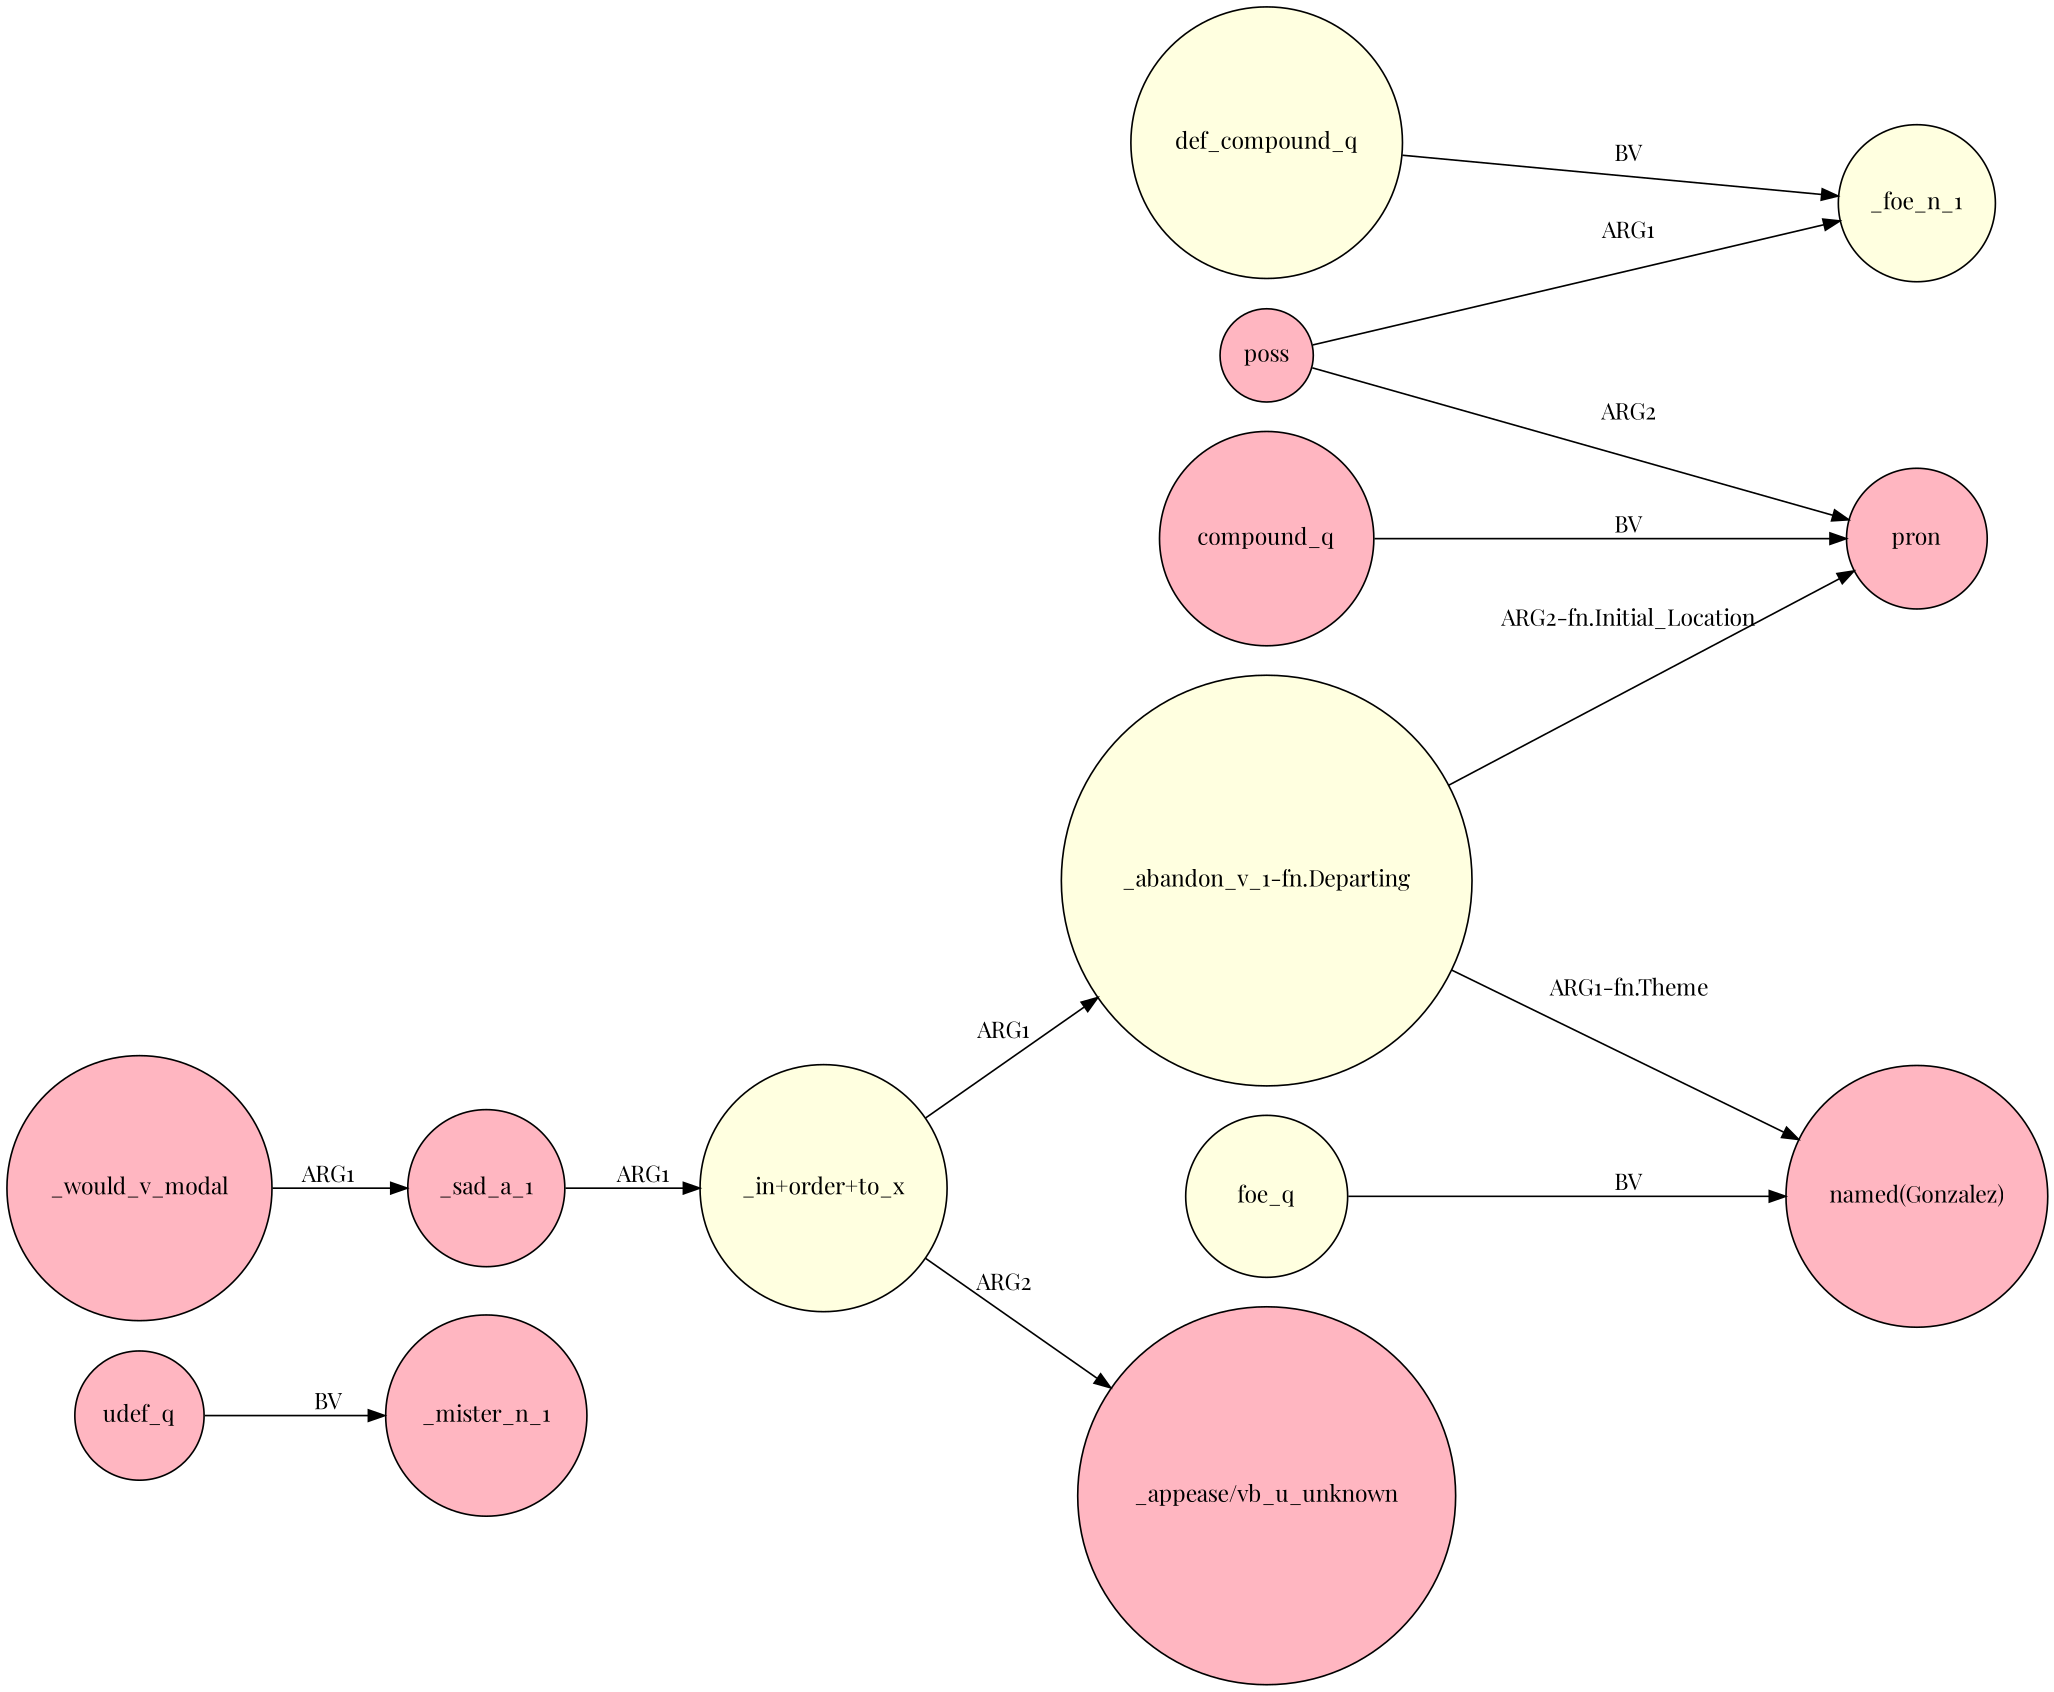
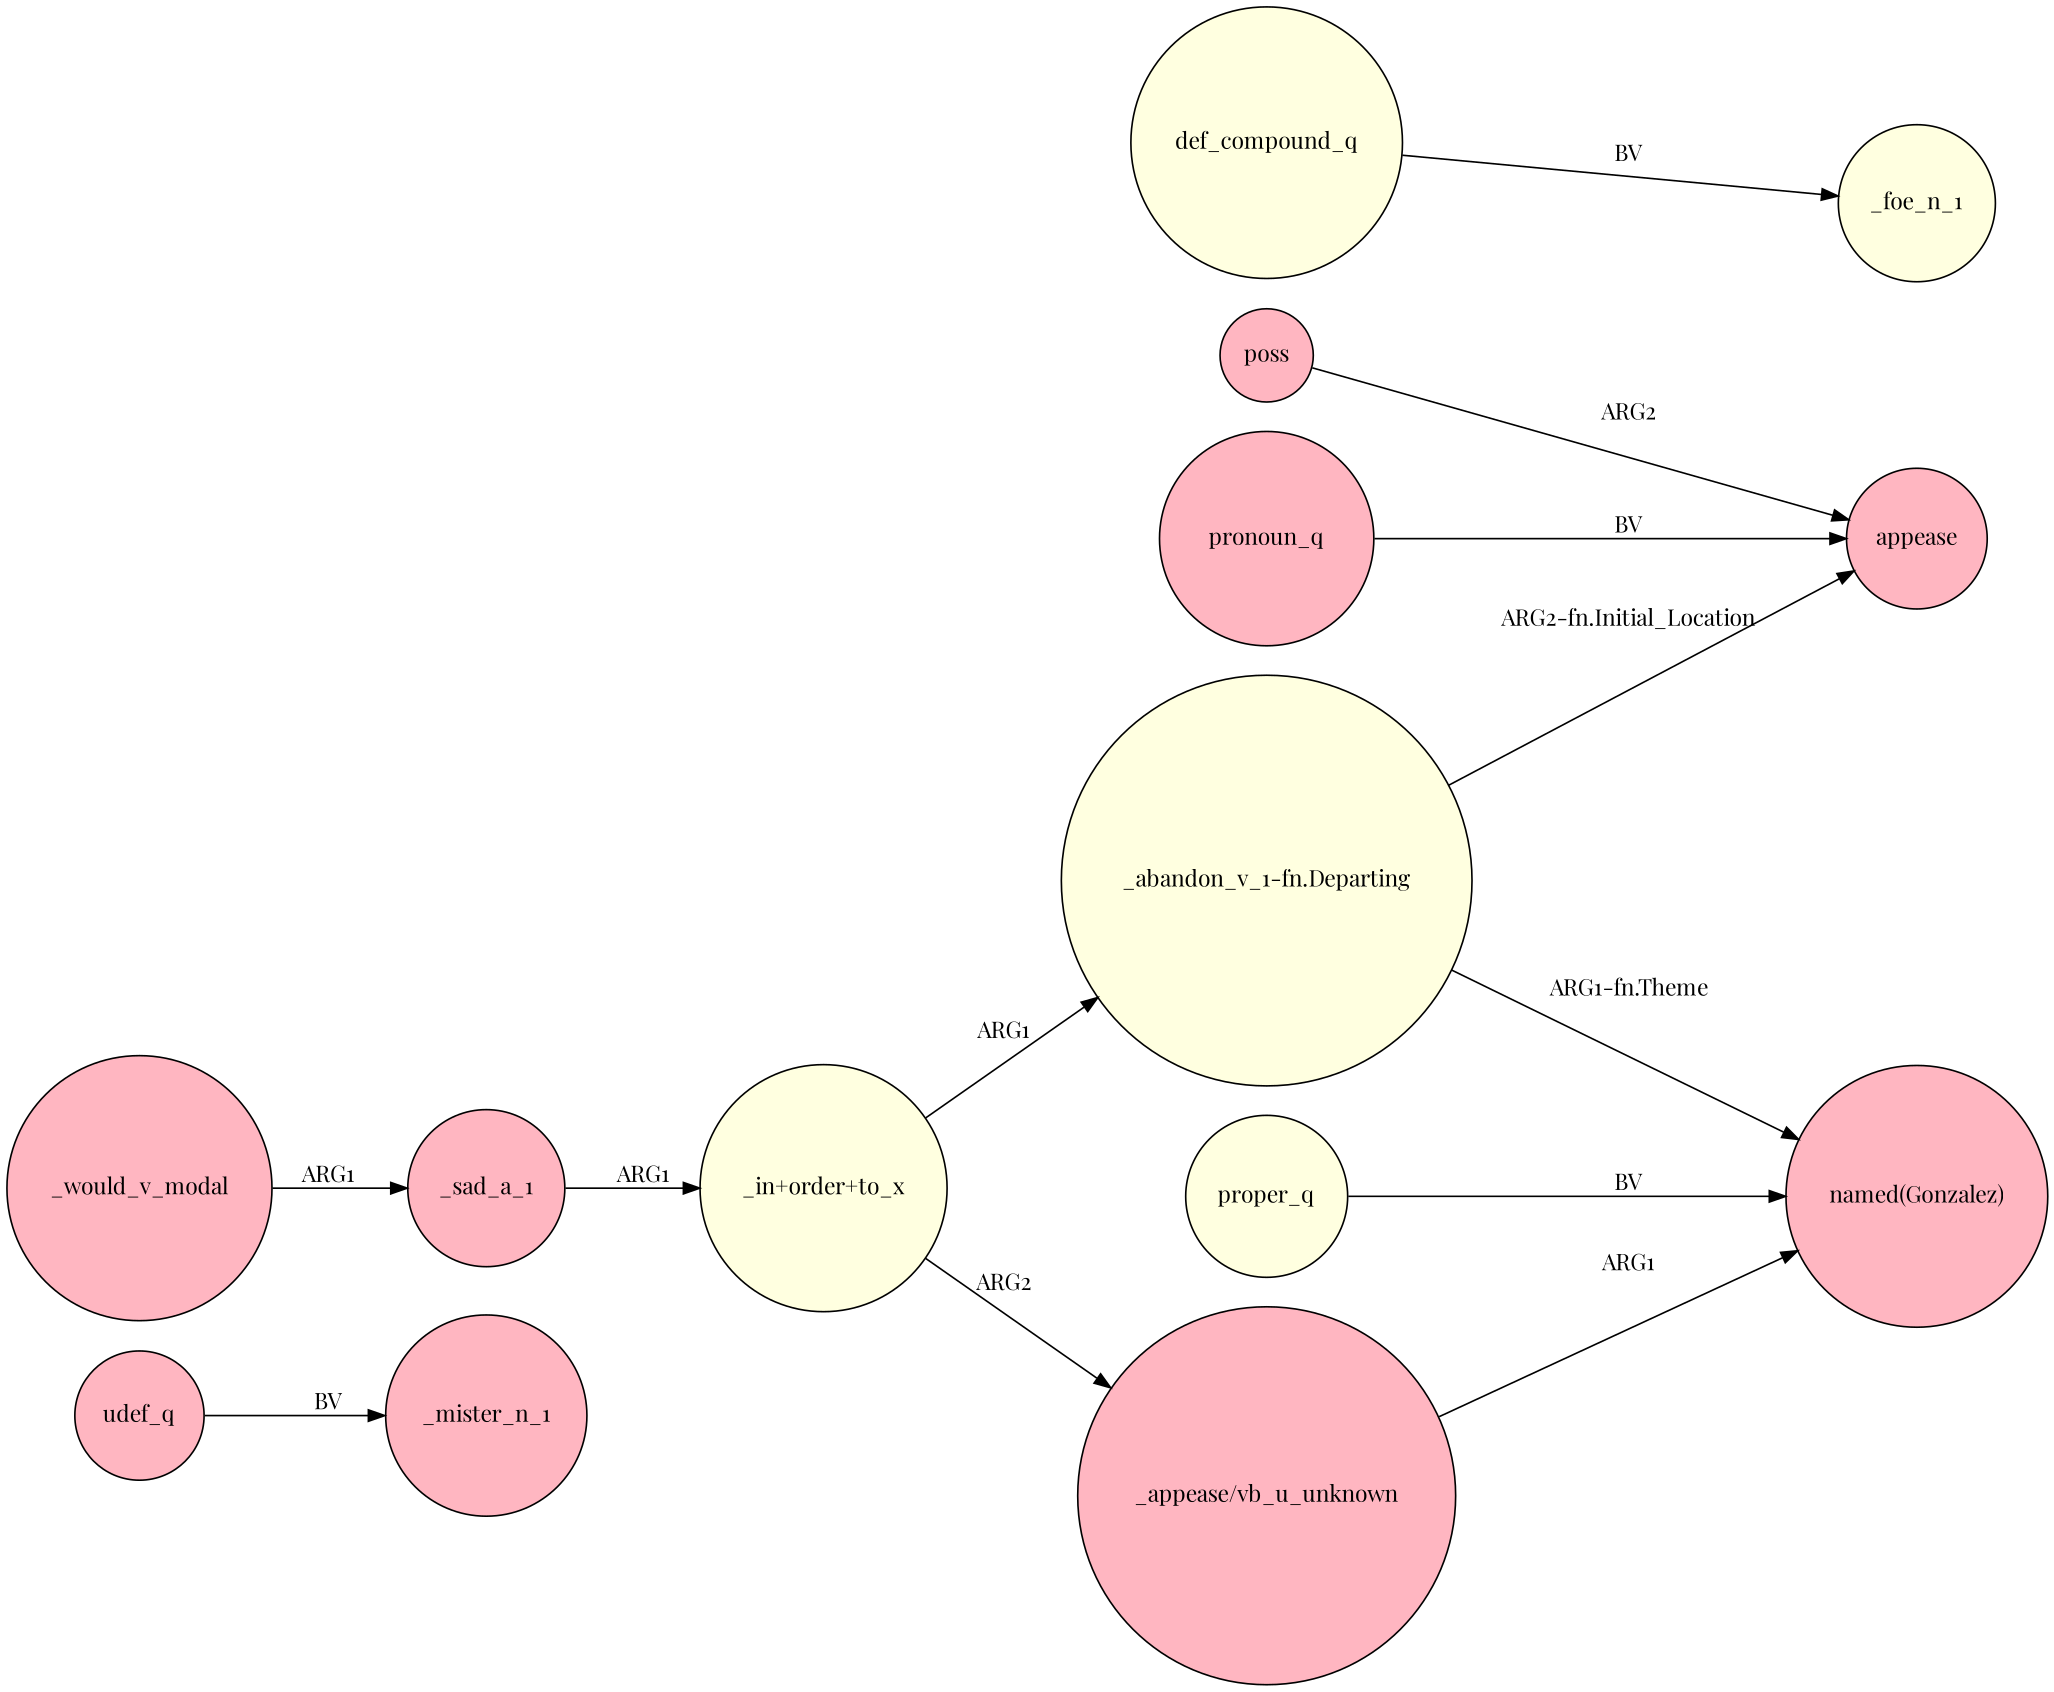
edge "poss" -> "_foe_n_1": removed, label "ARG1"
node "compound_q": label "compound_q" -> "pronoun_q"
node "pron": label "pron" -> "appease"
node "foe_q": label "foe_q" -> "proper_q"
edge "_appease/vb_u_unknown" -> "named(Gonzalez)": added, label "ARG1"
